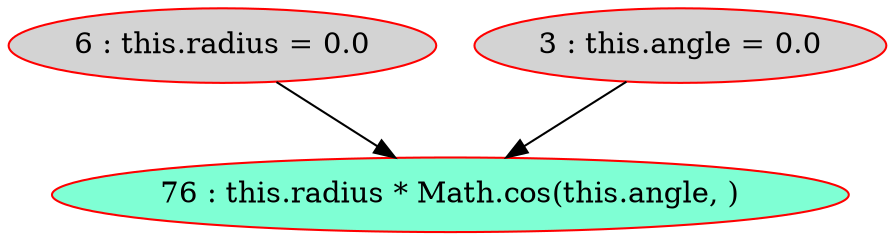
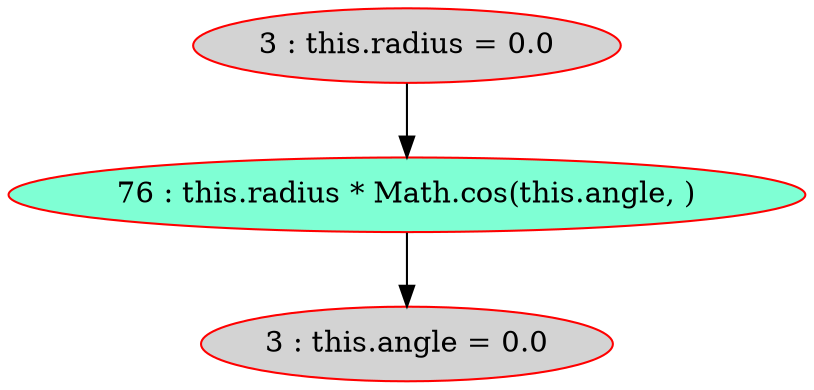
node "6 : this.radius = 0.0": label "6 : this.radius = 0.0" -> "3 : this.radius = 0.0"
edge "3 : this.angle = 0.0" -> "76 : this.radius * Math.cos(this.angle, )": reversed
